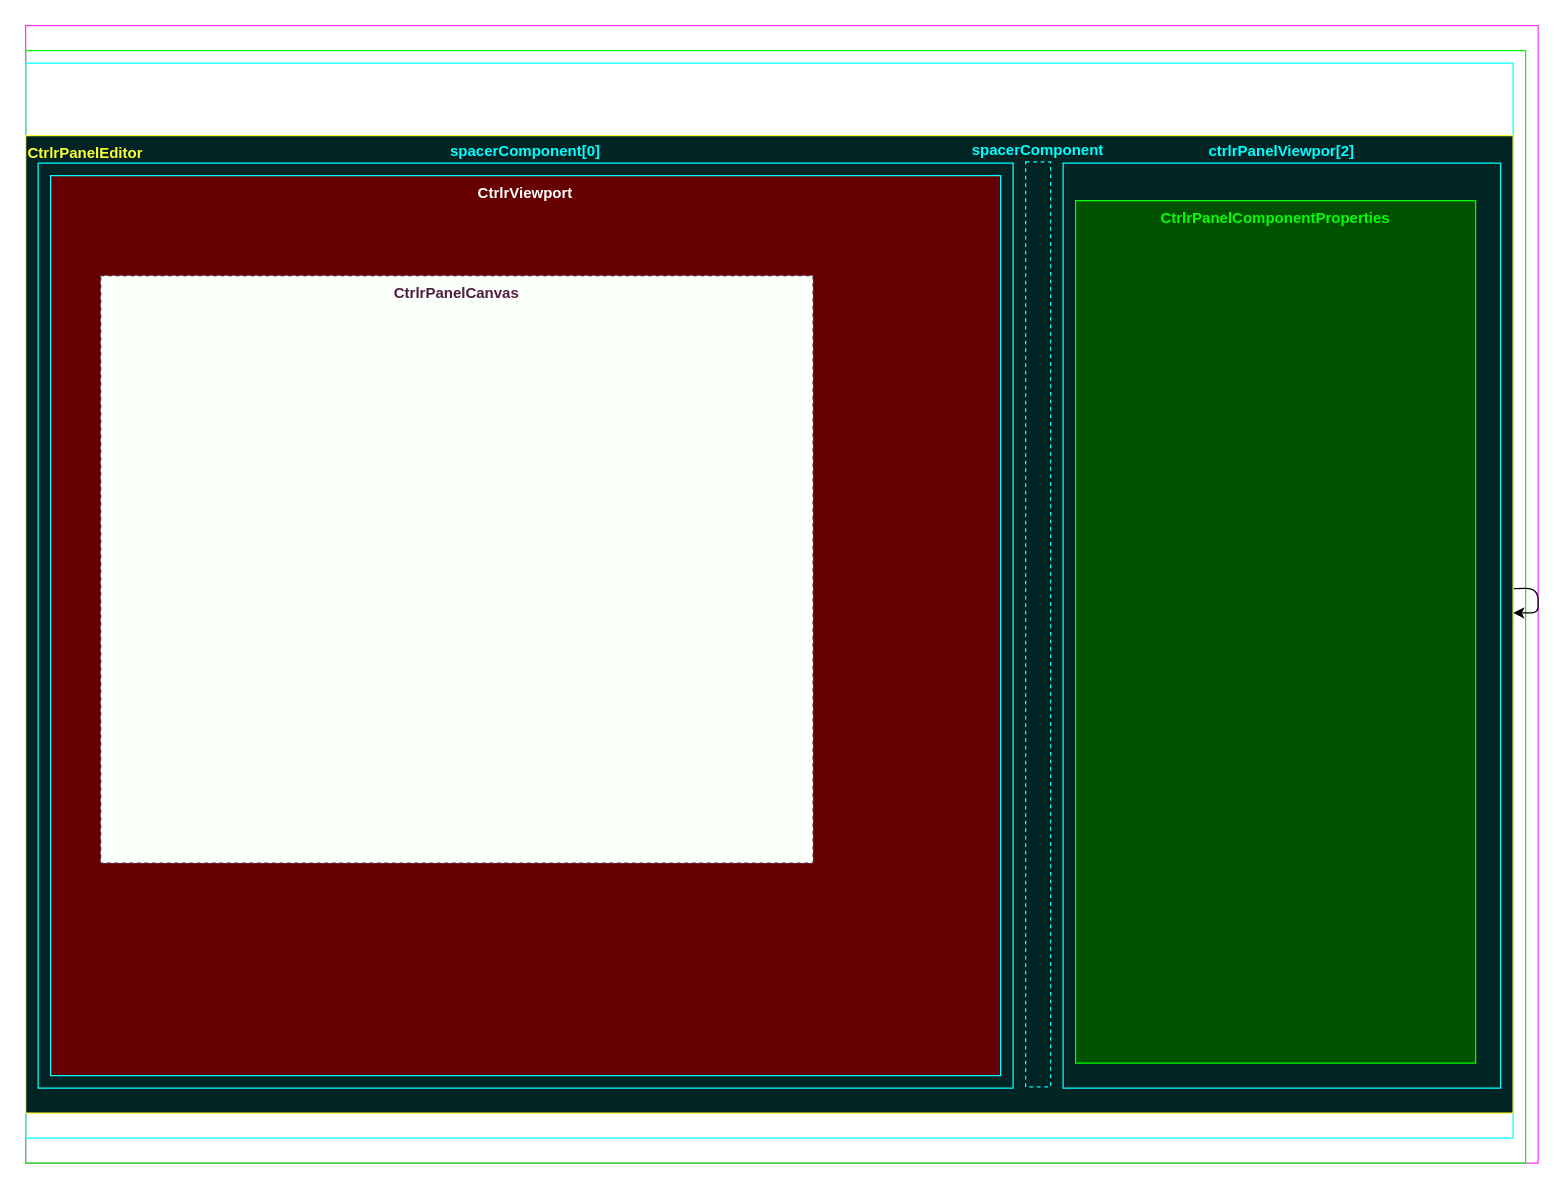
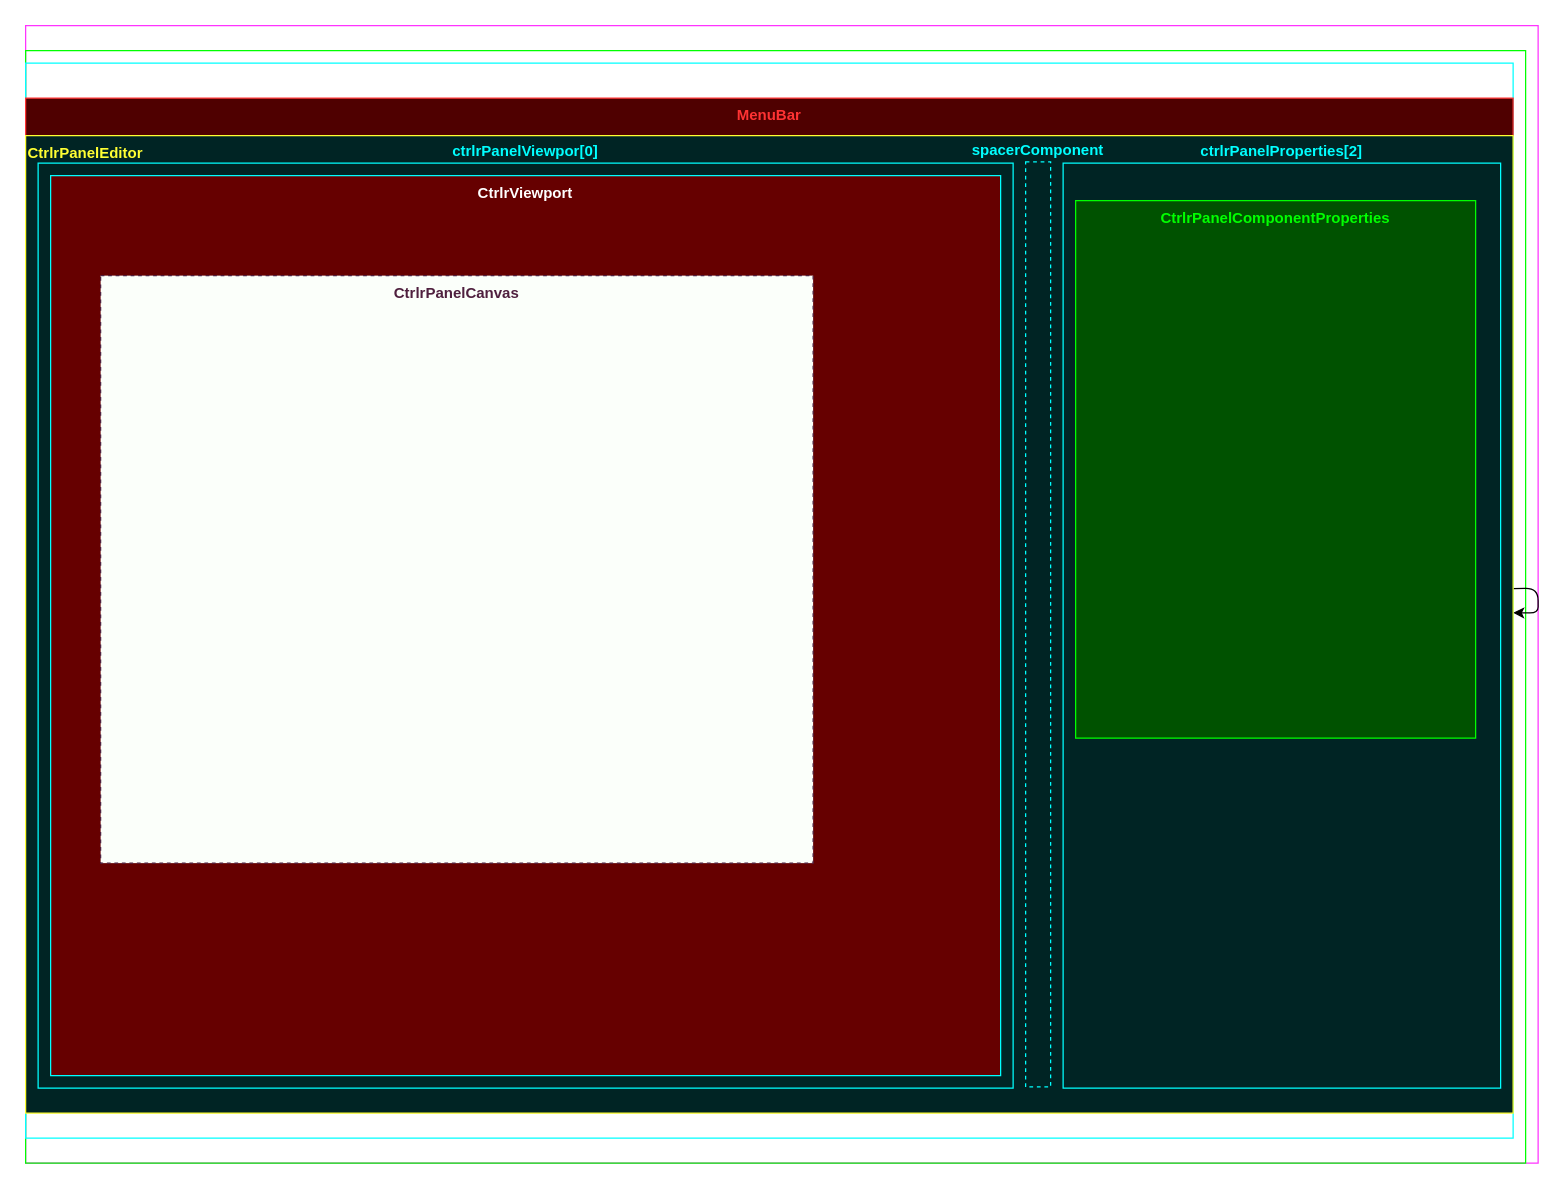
node "MenuBar": added
node "spacerComponent[0]": label "spacerComponent[0]" -> "ctrlrPanelViewpor[0]"
node "ctrlrPanelViewpor[2]": label "ctrlrPanelViewpor[2]" -> "ctrlrPanelProperties[2]"
node "CtrlrPanelComponentProperties": size 400x863 -> 400x538
